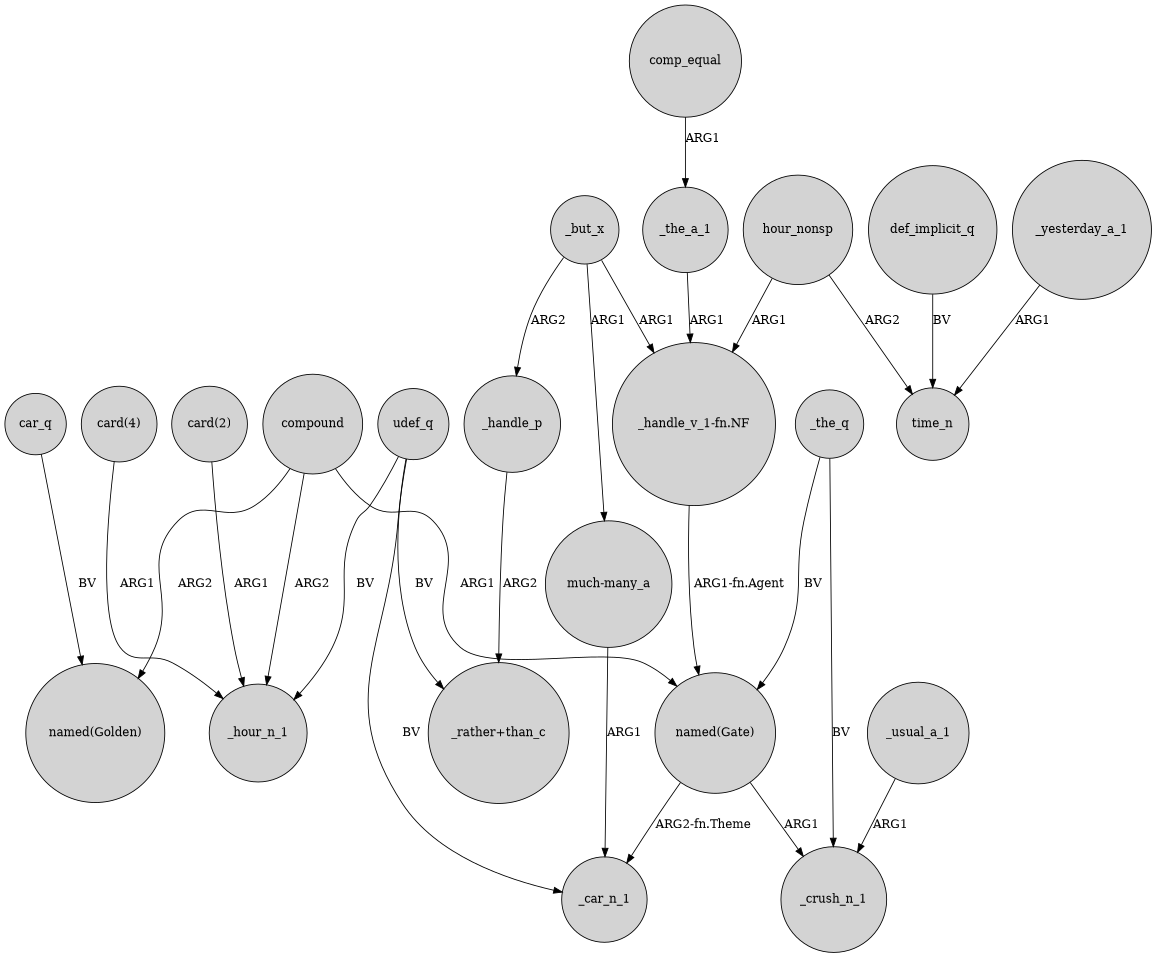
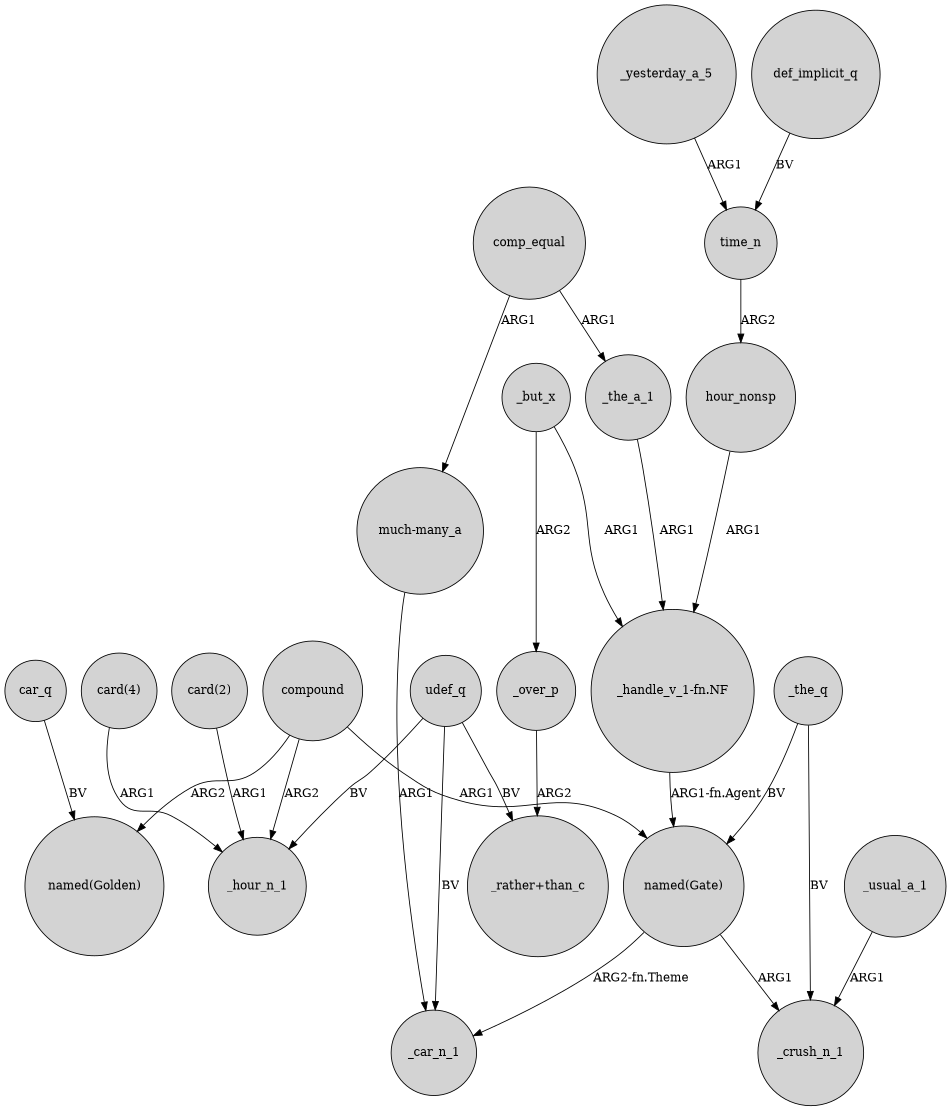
node "_yesterday_a_1": label "_yesterday_a_1" -> "_yesterday_a_5"
edge "hour_nonsp" -> "time_n": reversed
edge "_but_x" -> "much-many_a": now "comp_equal" -> "much-many_a"
node "_handle_p": label "_handle_p" -> "_over_p"
